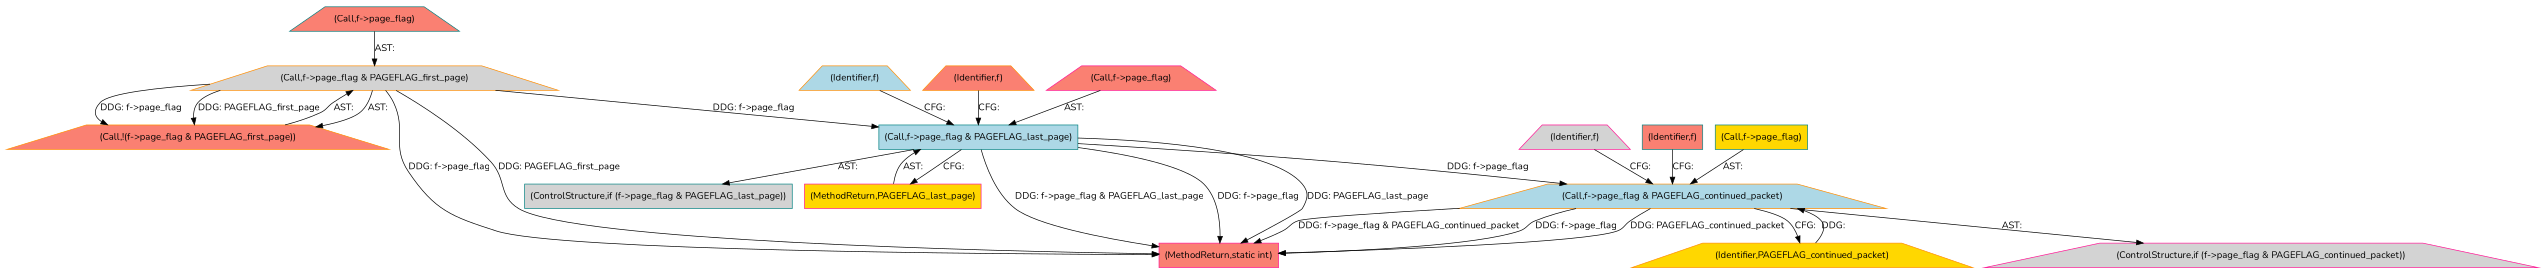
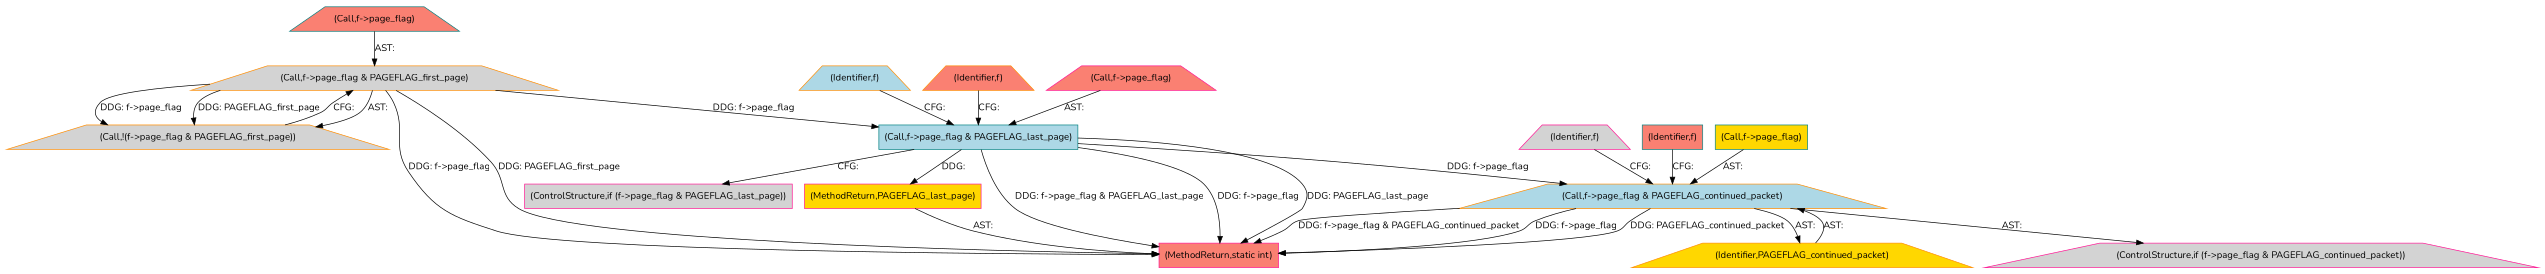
edge "(Call,!(f->page_flag & PAGEFLAG_first_page))" -> "(Call,f->page_flag & PAGEFLAG_first_page)": label "AST: " -> "CFG: "
node "(Call,!(f->page_flag & PAGEFLAG_first_page))": fillcolor salmon -> lightgrey
edge "(MethodReturn,PAGEFLAG_last_page)" -> "(Call,f->page_flag & PAGEFLAG_last_page)": now "(MethodReturn,PAGEFLAG_last_page)" -> "(MethodReturn,static int)"
edge "(Call,f->page_flag & PAGEFLAG_last_page)" -> "(ControlStructure,if (f->page_flag & PAGEFLAG_last_page))": label "AST: " -> "CFG: "
edge "(Call,f->page_flag & PAGEFLAG_last_page)" -> "(MethodReturn,PAGEFLAG_last_page)": label "CFG: " -> "DDG: "
node "(ControlStructure,if (f->page_flag & PAGEFLAG_last_page))": color teal -> deeppink
edge "(Call,f->page_flag & PAGEFLAG_continued_packet)" -> "(Identifier,PAGEFLAG_continued_packet)": label "CFG: " -> "AST: "
edge "(Identifier,PAGEFLAG_continued_packet)" -> "(Call,f->page_flag & PAGEFLAG_continued_packet)": label "DDG: " -> "AST: "
